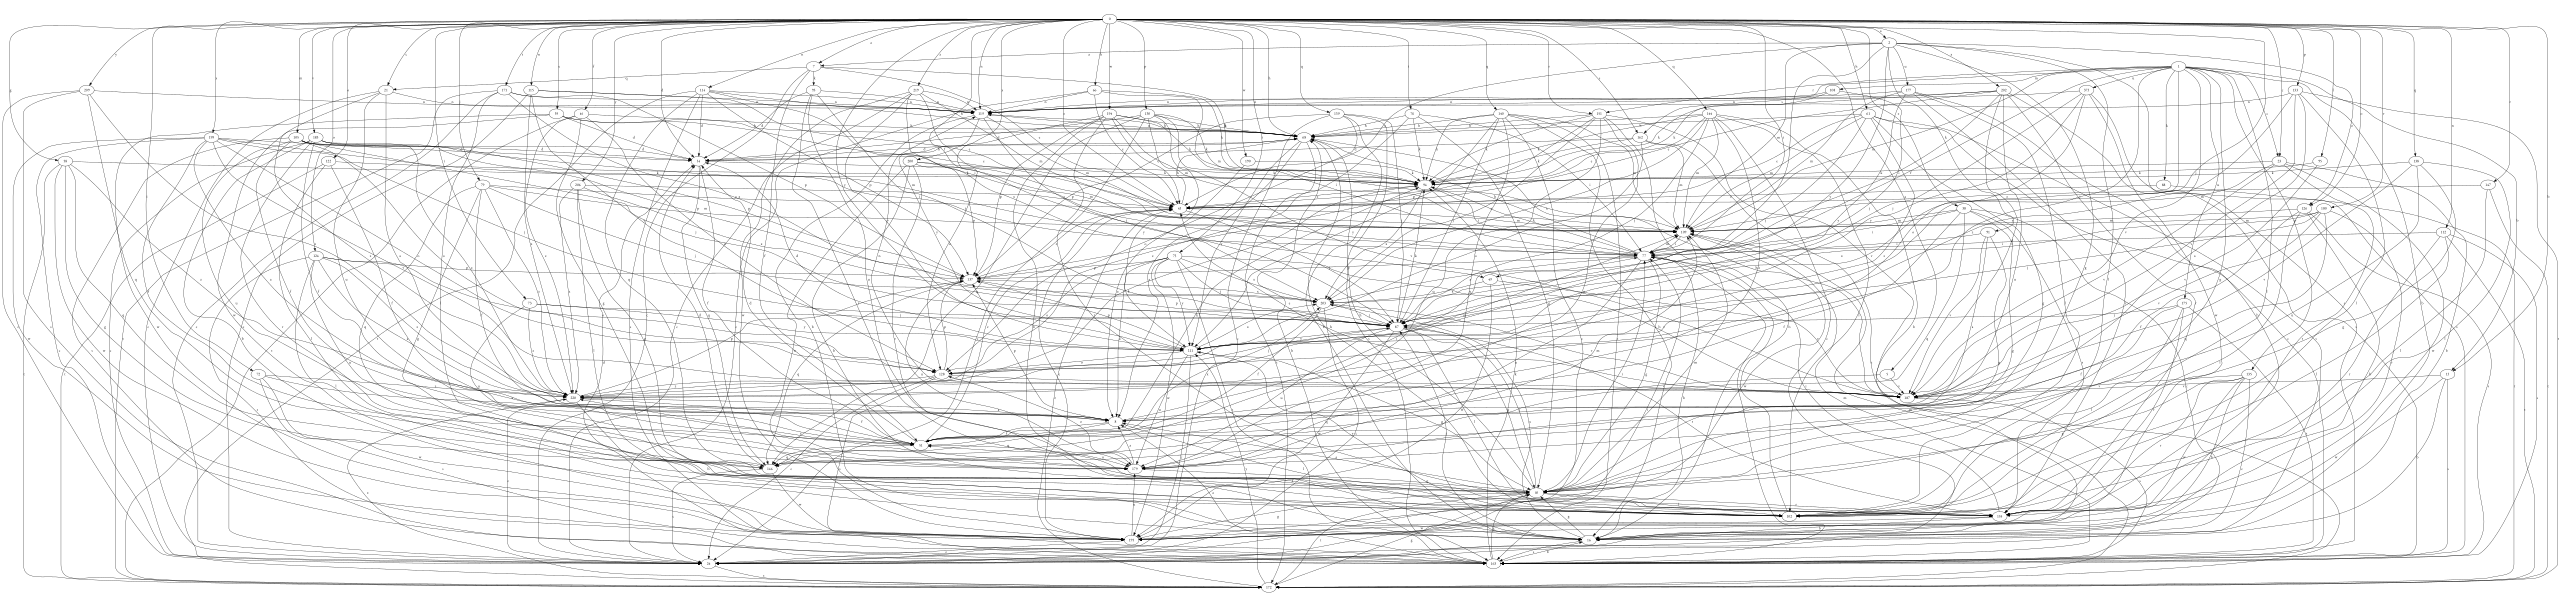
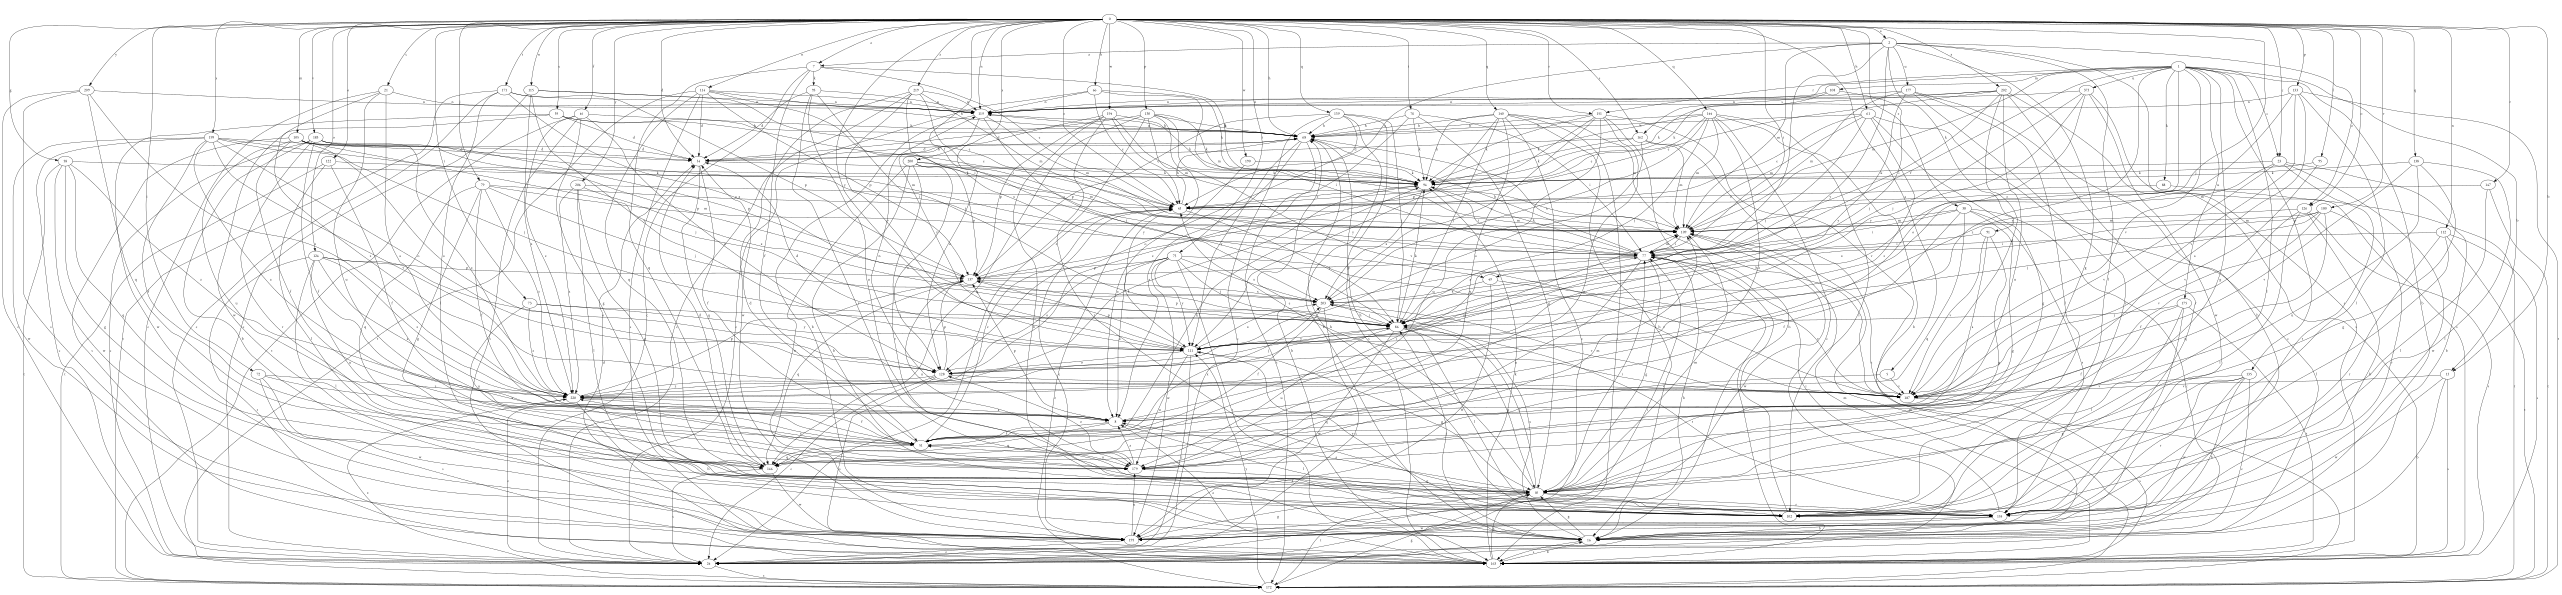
edge "7" -> "21": now "7" -> "146"
edge "194" -> "68": now "139" -> "68"
edge "200" -> "128": added, label "o"
node "87": label "87" -> "86"
edge "61" -> "163": now "46" -> "163"
